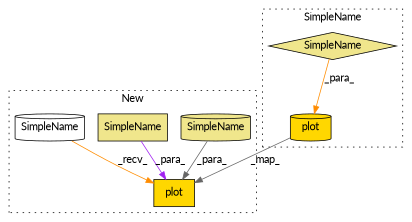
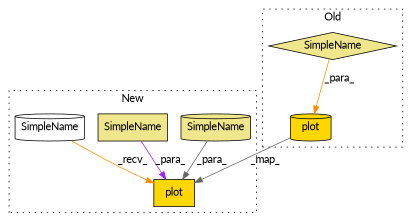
cluster "SimpleName": label "SimpleName" -> "Old"
